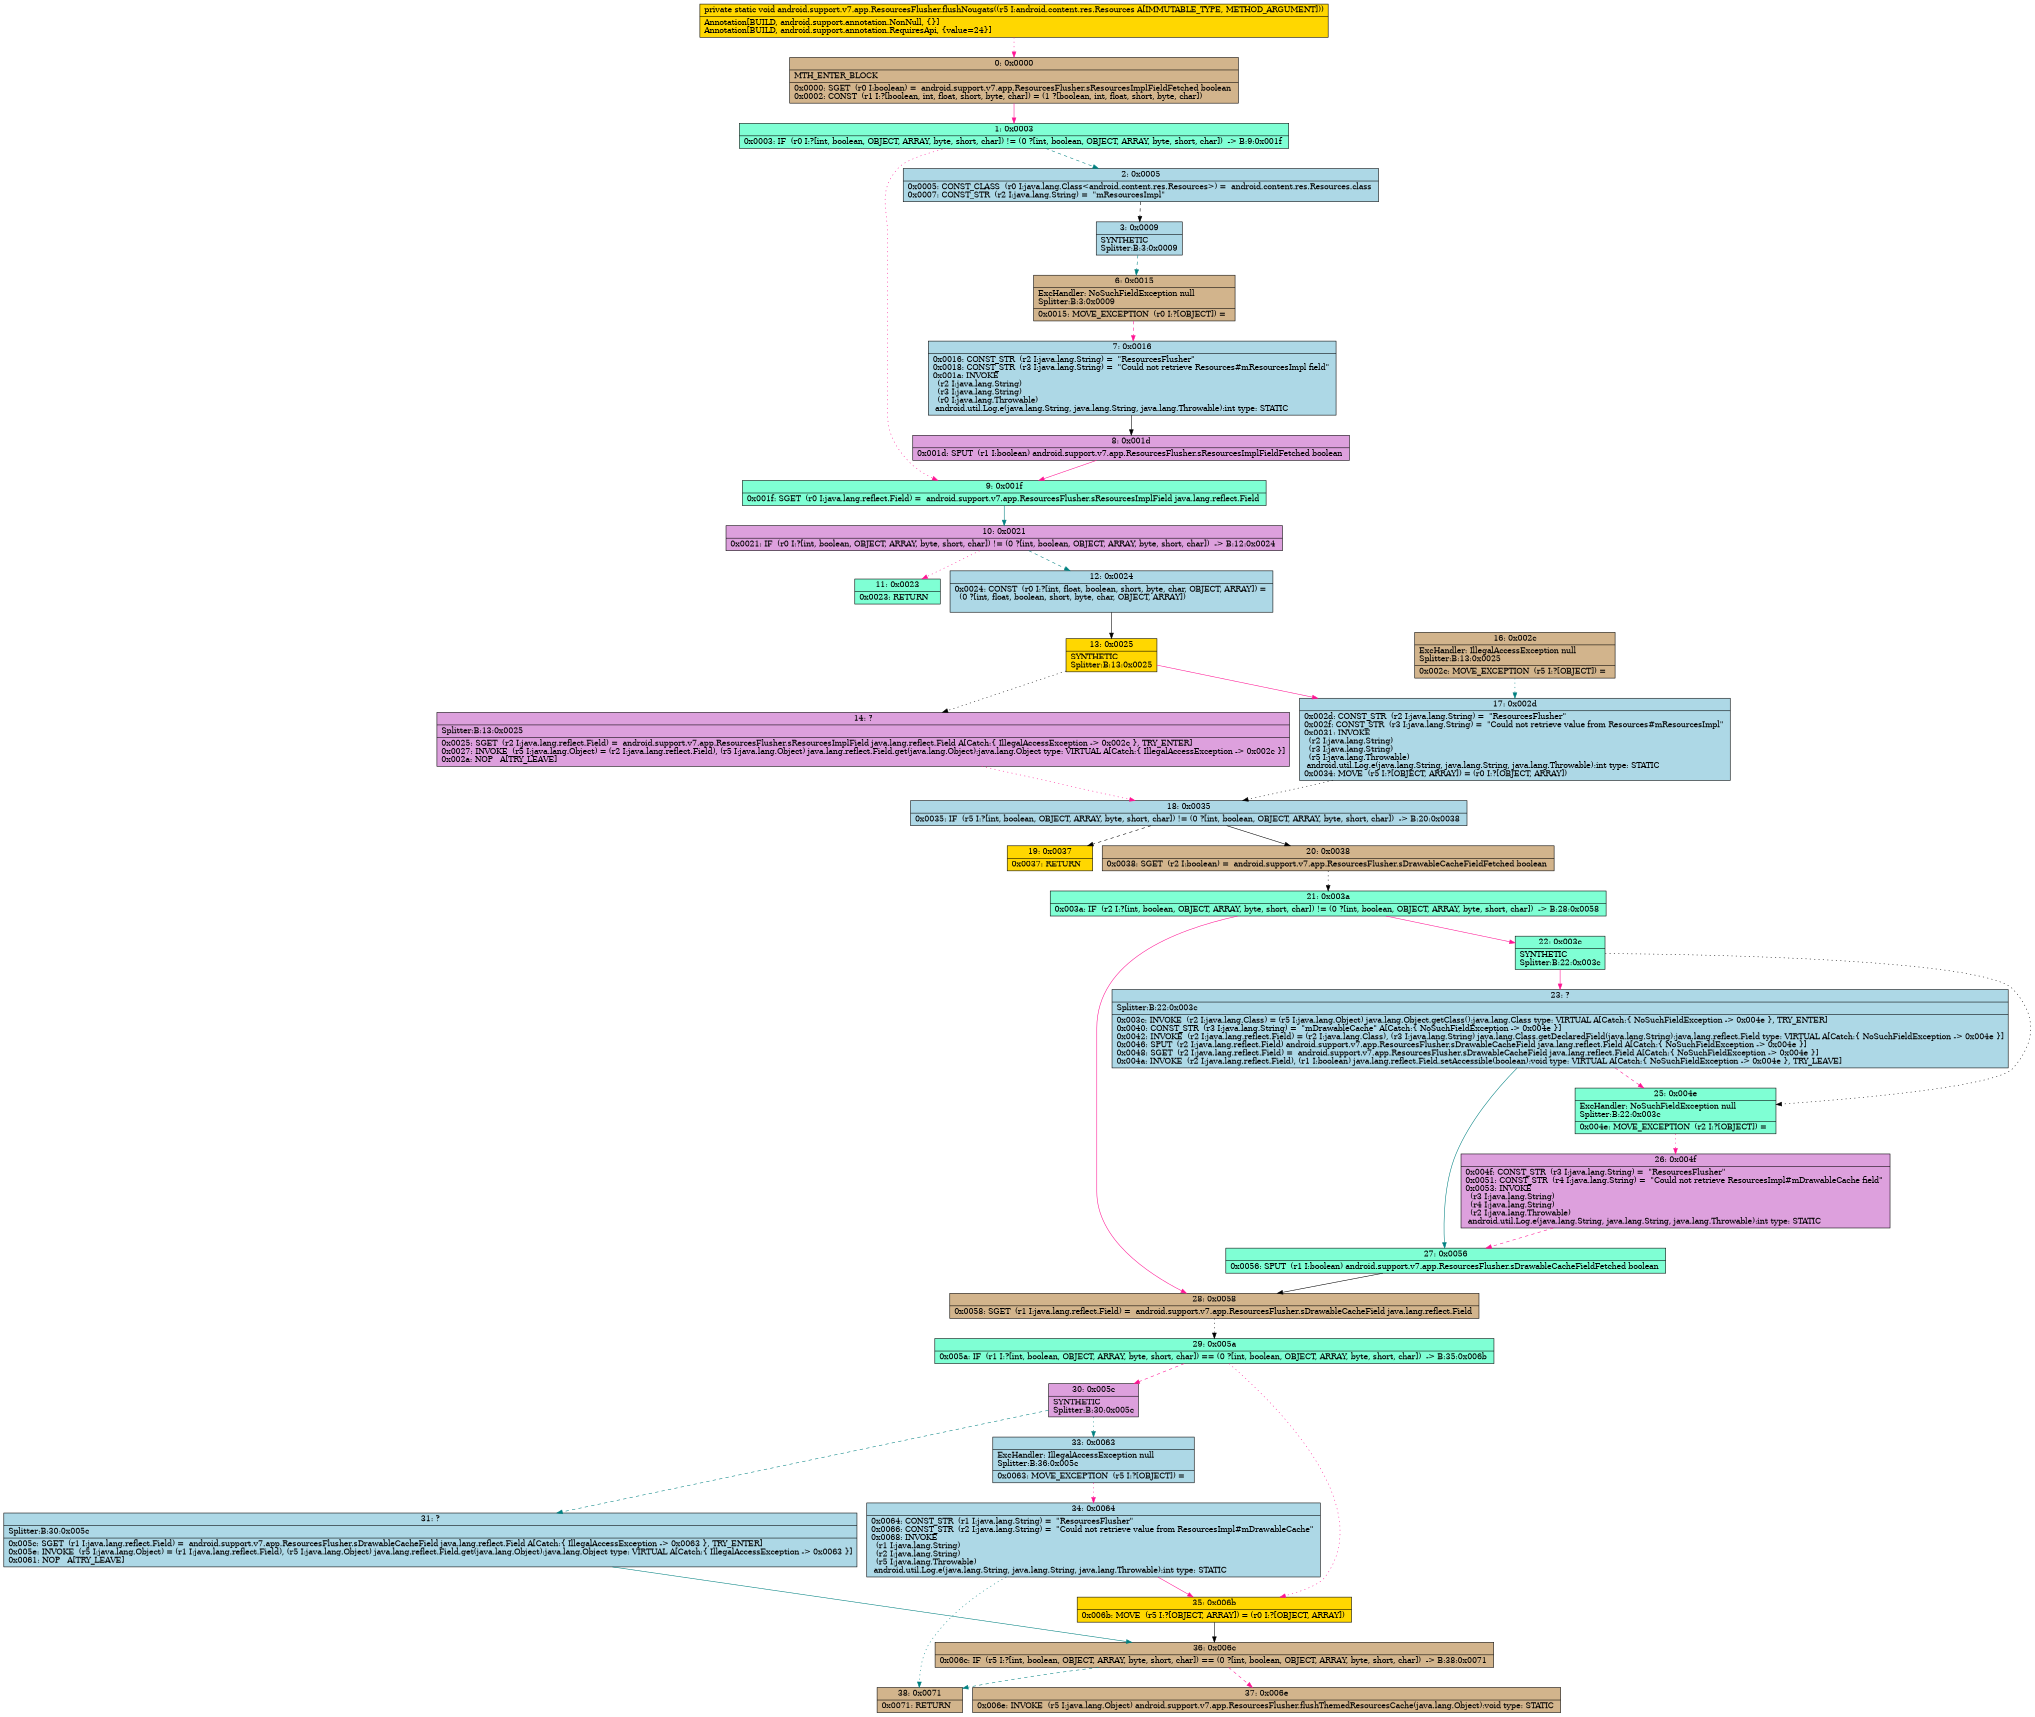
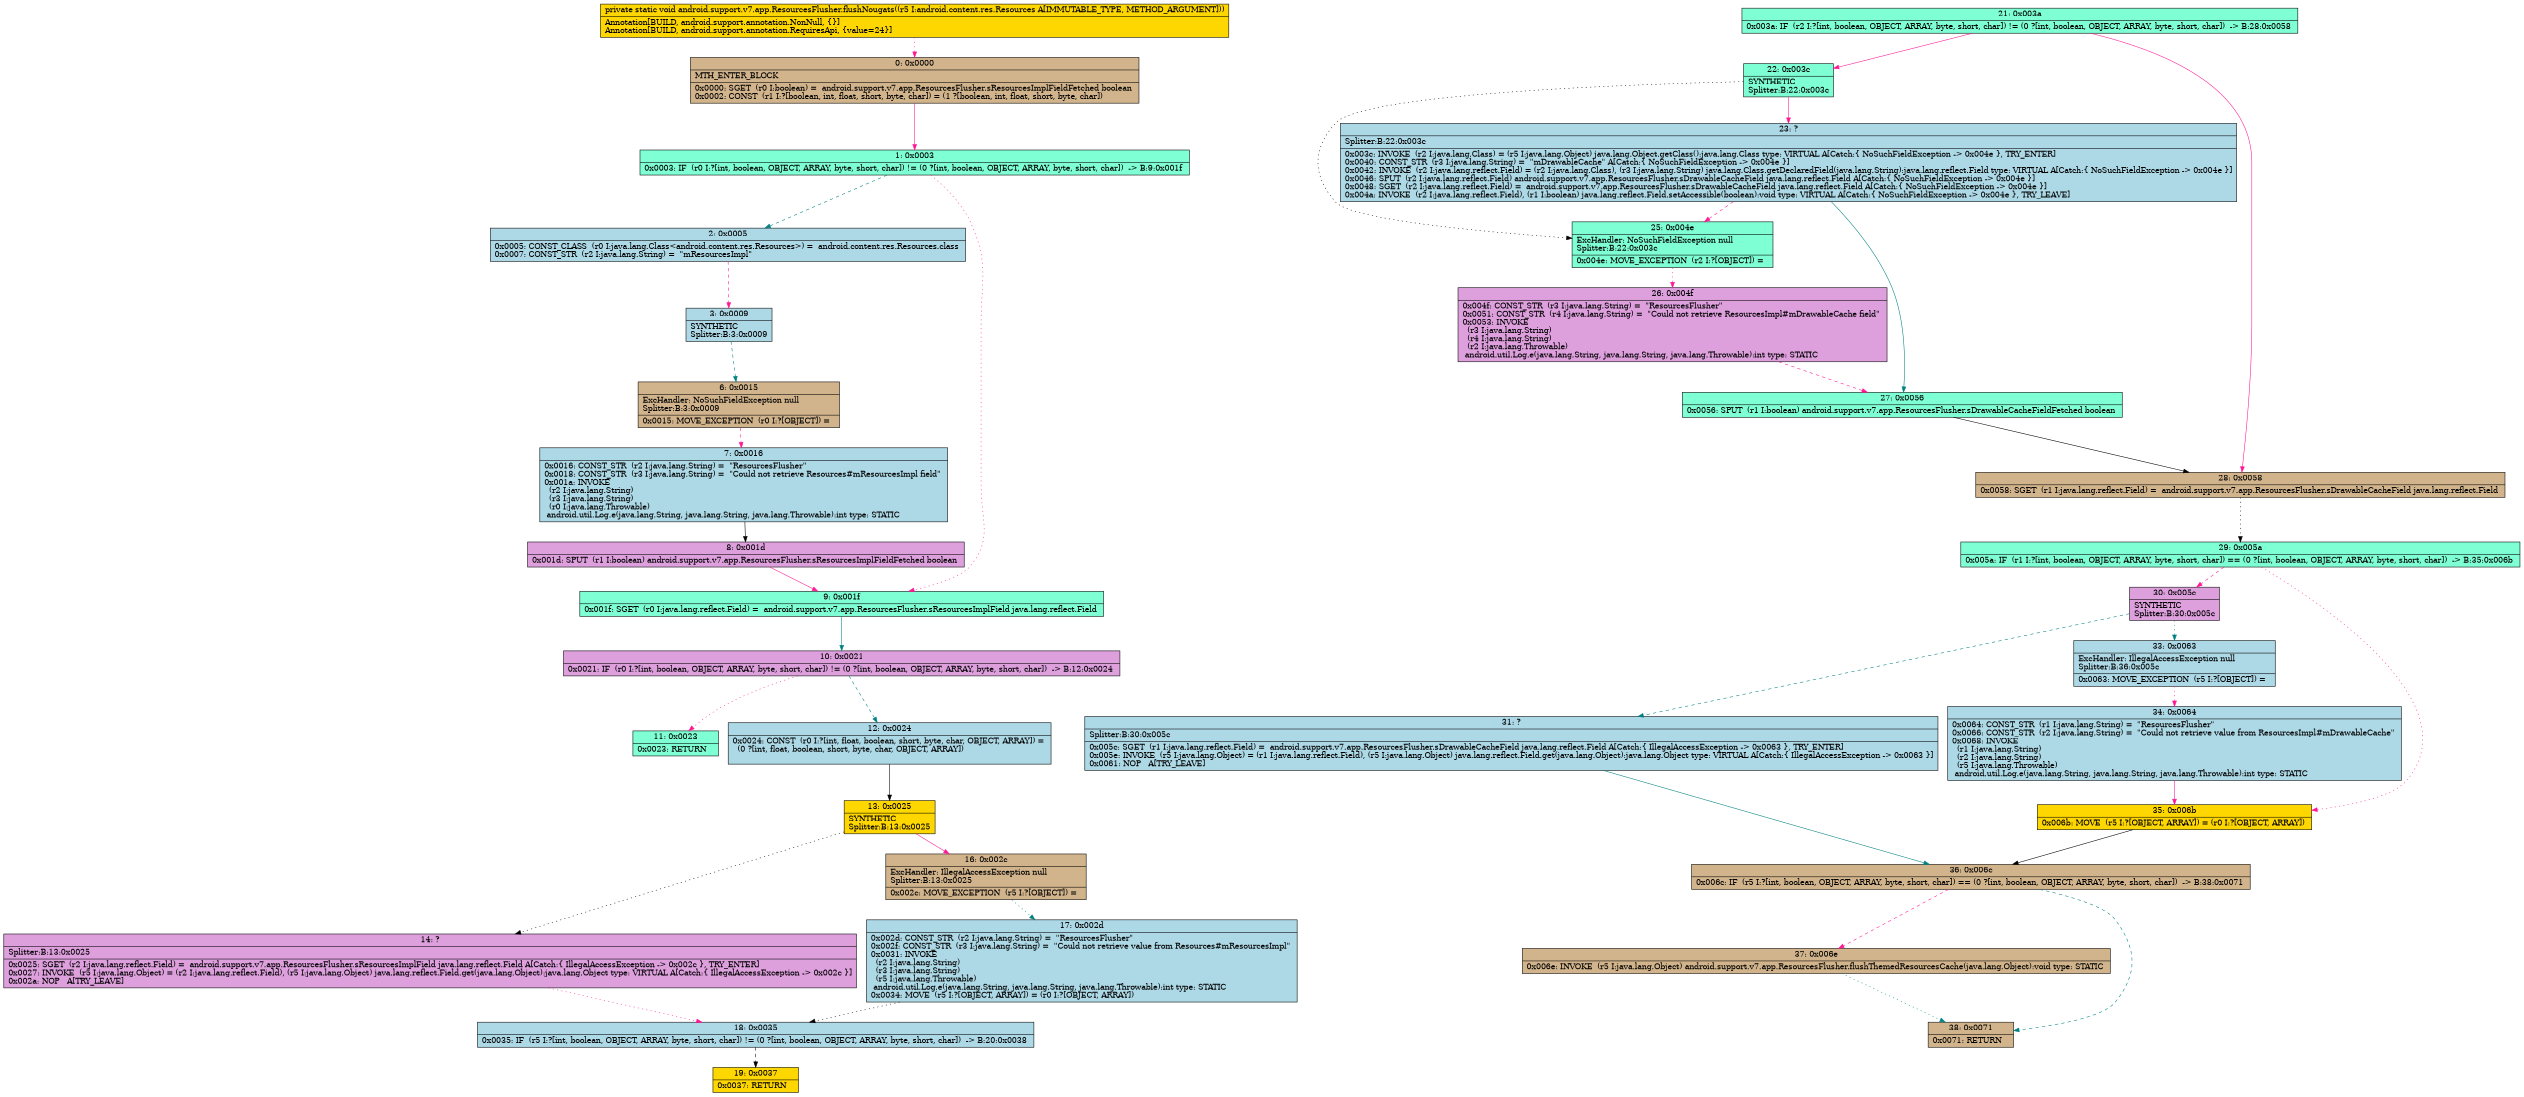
edge "2: 0x0005" -> "3: 0x0009": color black -> deeppink
edge "13: 0x0025" -> "17: 0x002d": now "13: 0x0025" -> "16: 0x002c"
node "20: 0x0038": removed
edge "34: 0x0064" -> "38: 0x0071": now "37: 0x006e" -> "38: 0x0071"
